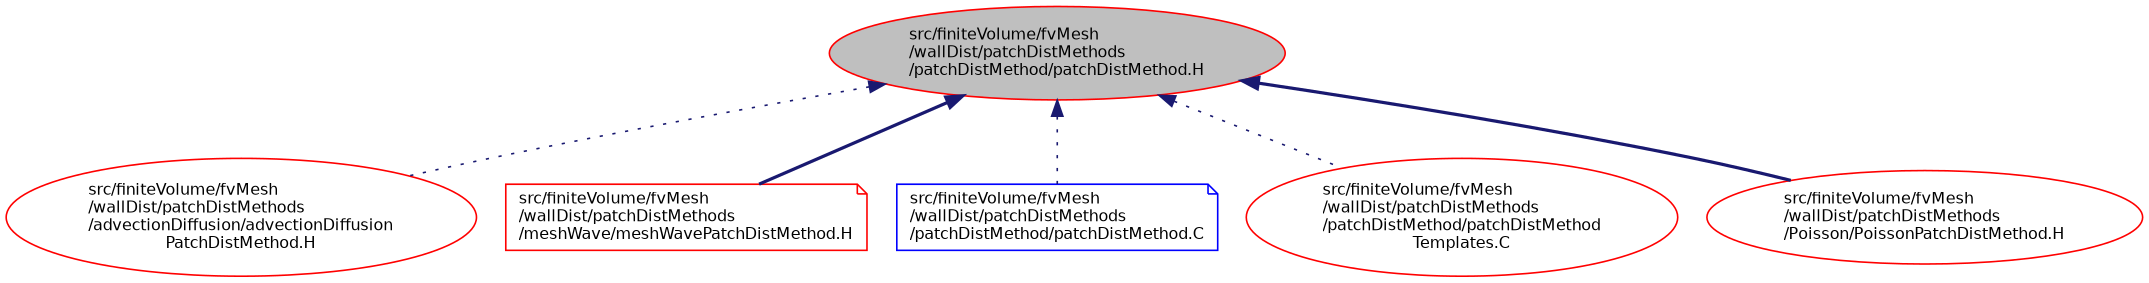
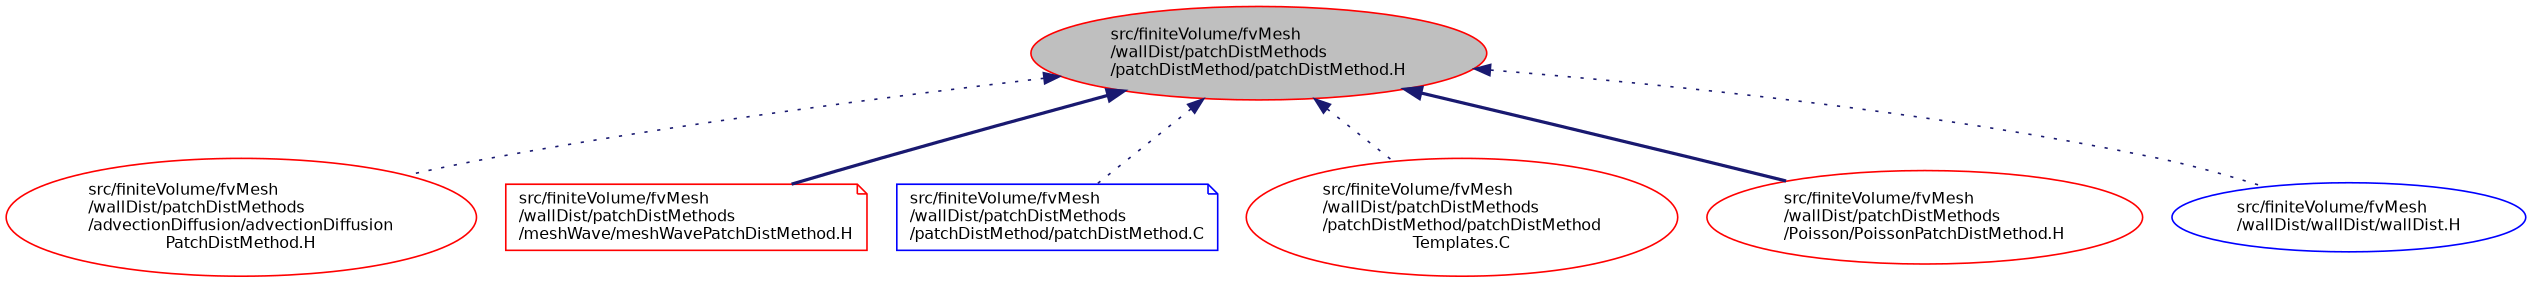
node "src/finiteVolume/fvMesh /wallDist/wallDist/wallDist.H": added
